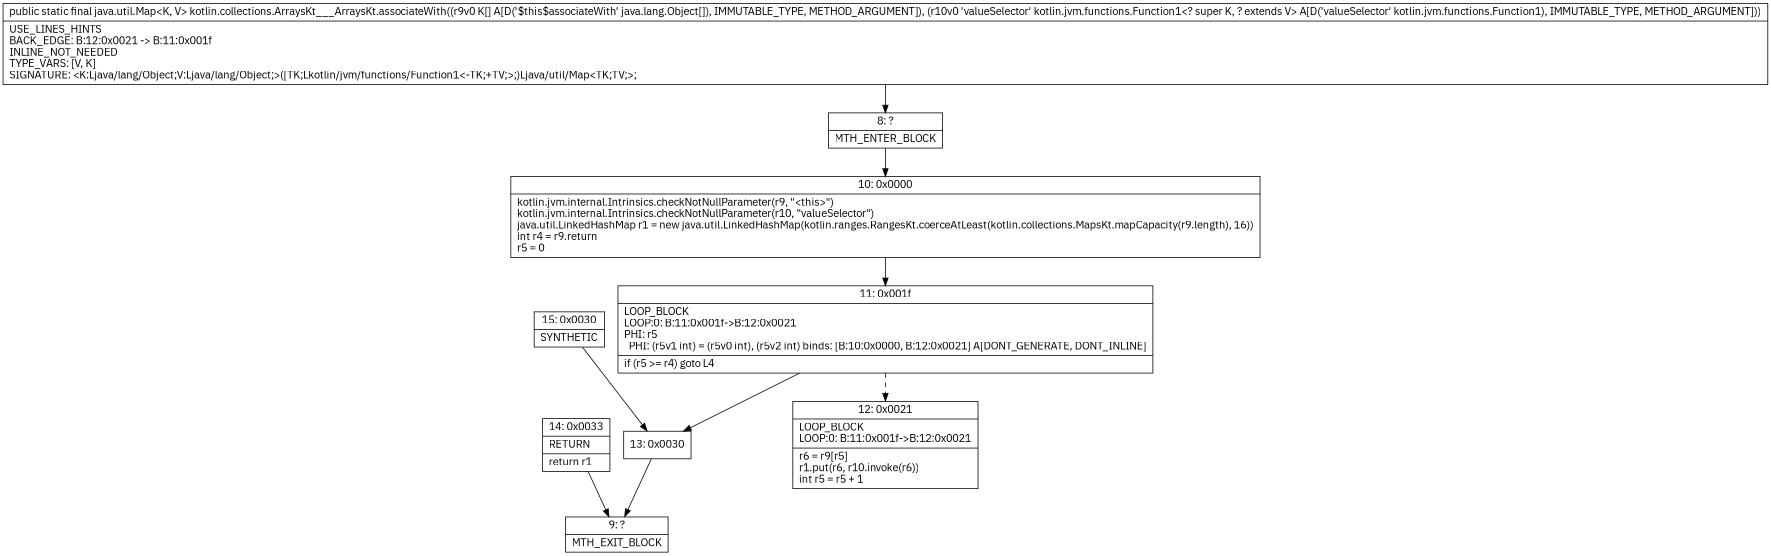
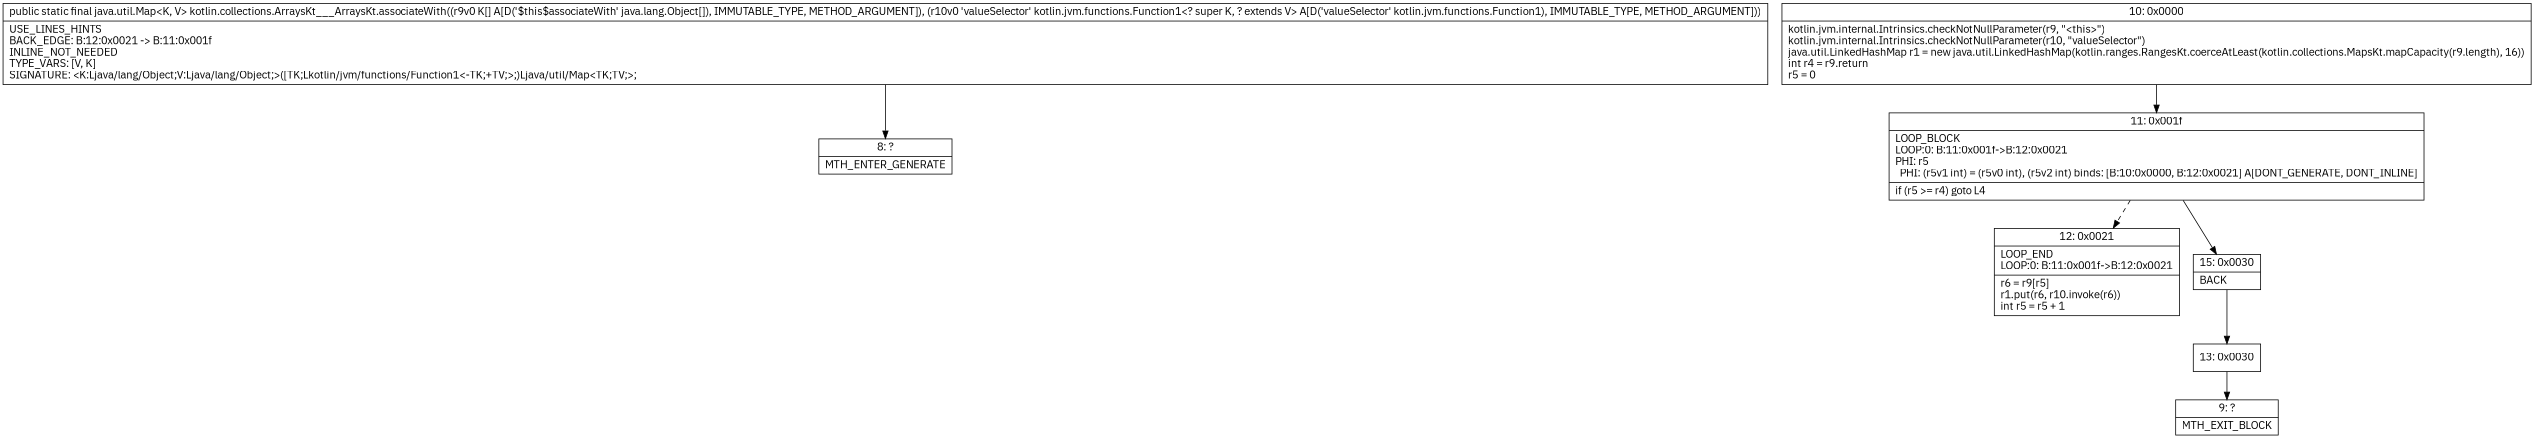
node "8: ?": text "MTH_ENTER_BLOCK" -> "MTH_ENTER_GENERATE"
edge "8: ?" -> "10: 0x0000": removed
node "15: 0x0030": text "SYNTHETIC" -> "BACK"
edge "11: 0x001f" -> "13: 0x0030": now "11: 0x001f" -> "15: 0x0030"
node "12: 0x0021": text "LOOP_BLOCK" -> "LOOP_END"
node "14: 0x0033": removed
